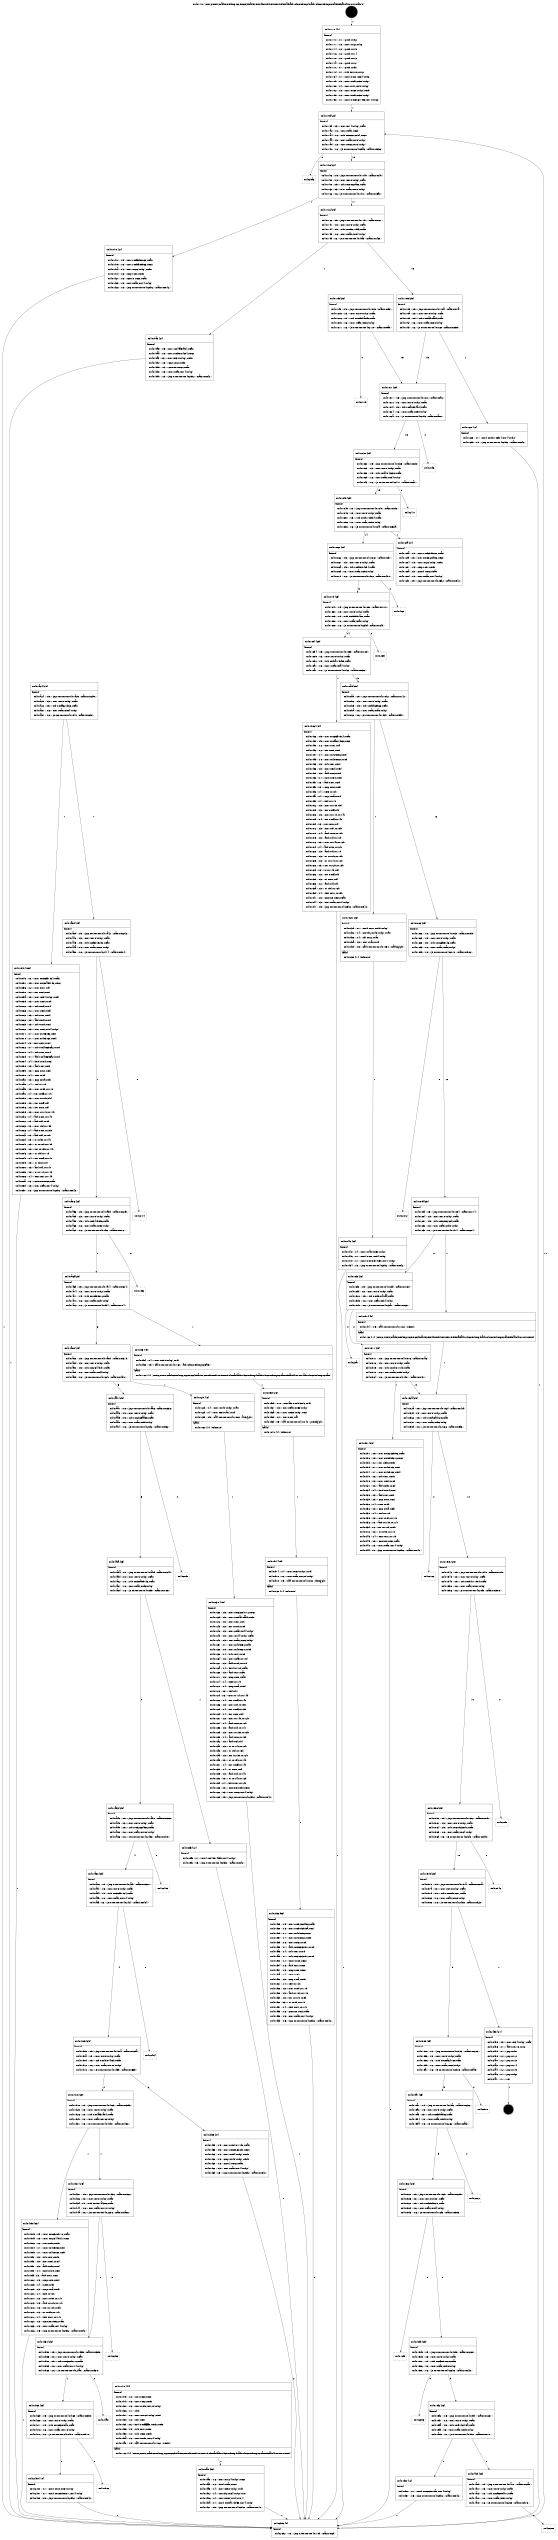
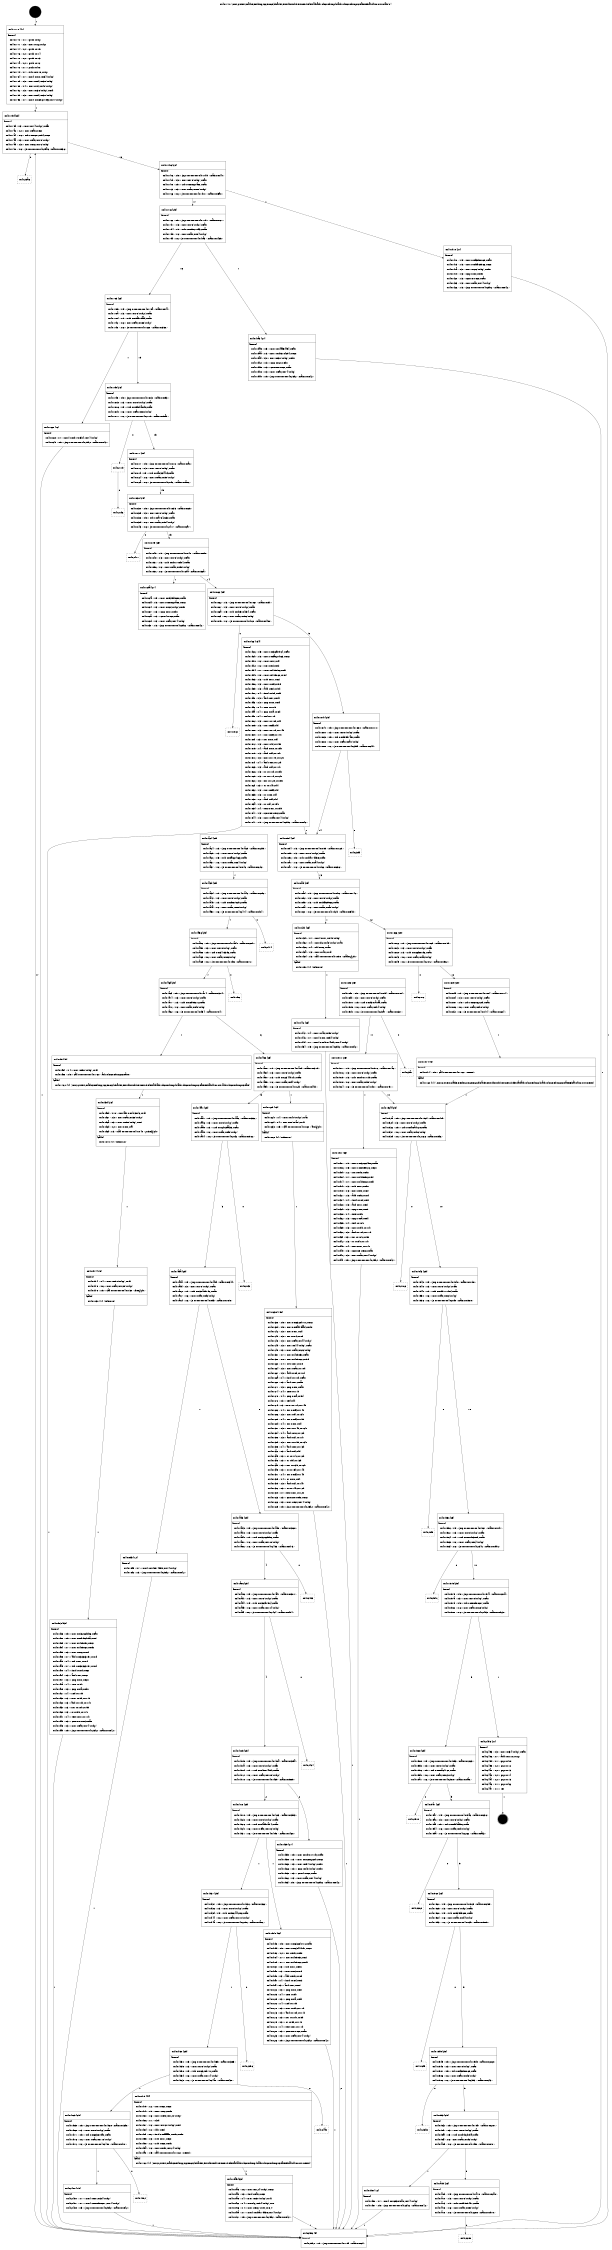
edge "0x4017e5 [25]" -> "0x401817 [25]": now "0x4017e5 [25]" -> "0x4017fe [25]"
edge "0x401817 [25]" -> "0x4021f6": now "0x402119" -> "0x4021f6"
edge "0x401894 [25]" -> "0x401dc6 [134]": reversed
node "0x401e4c [169]": removed
edge "0x4018df [25]" -> "0x4018f8 [25]": removed, label "11"
